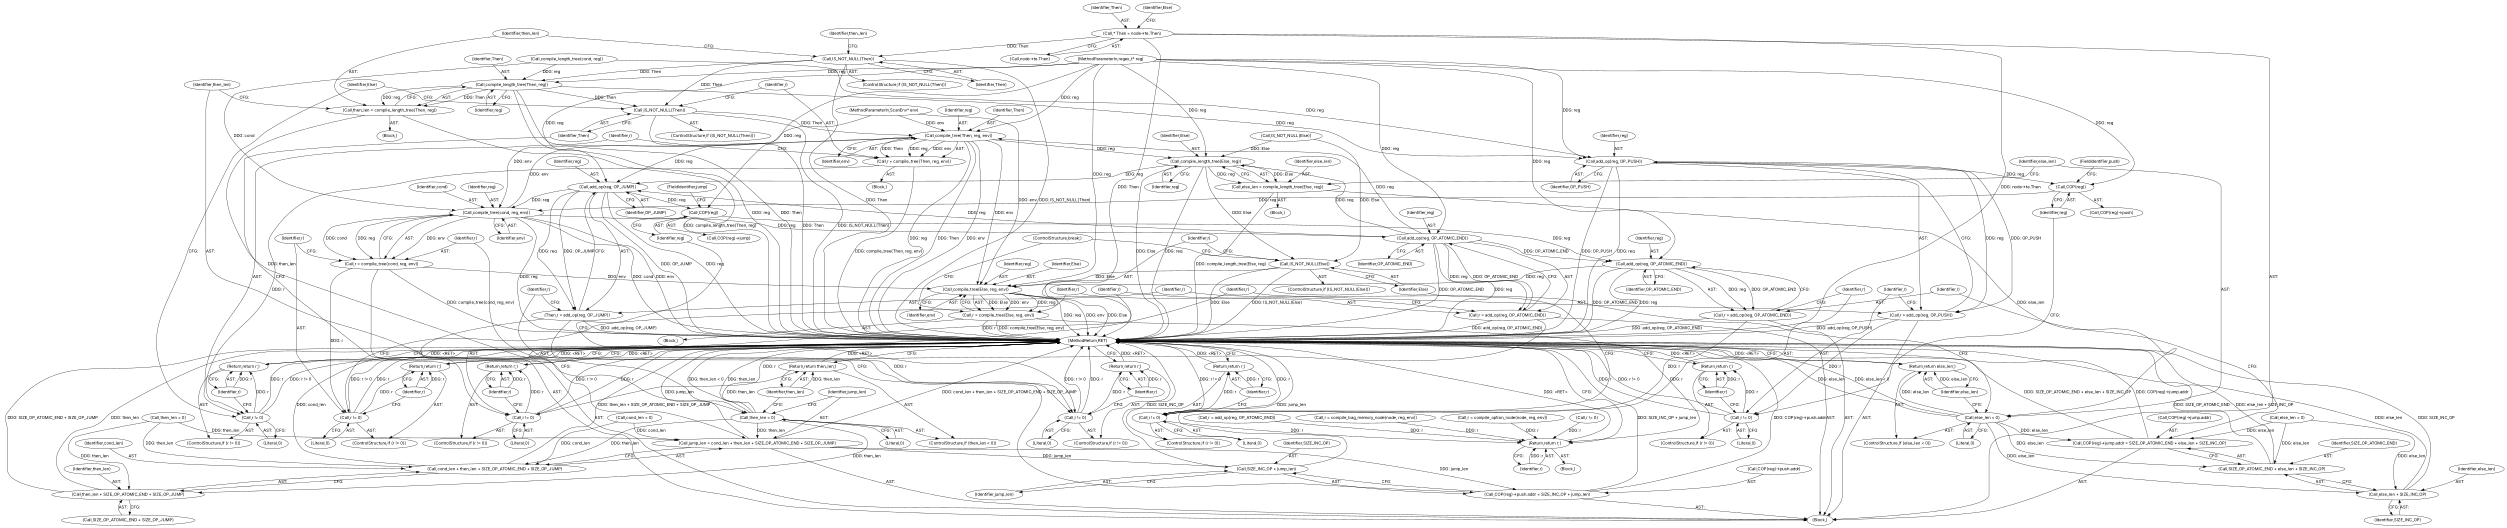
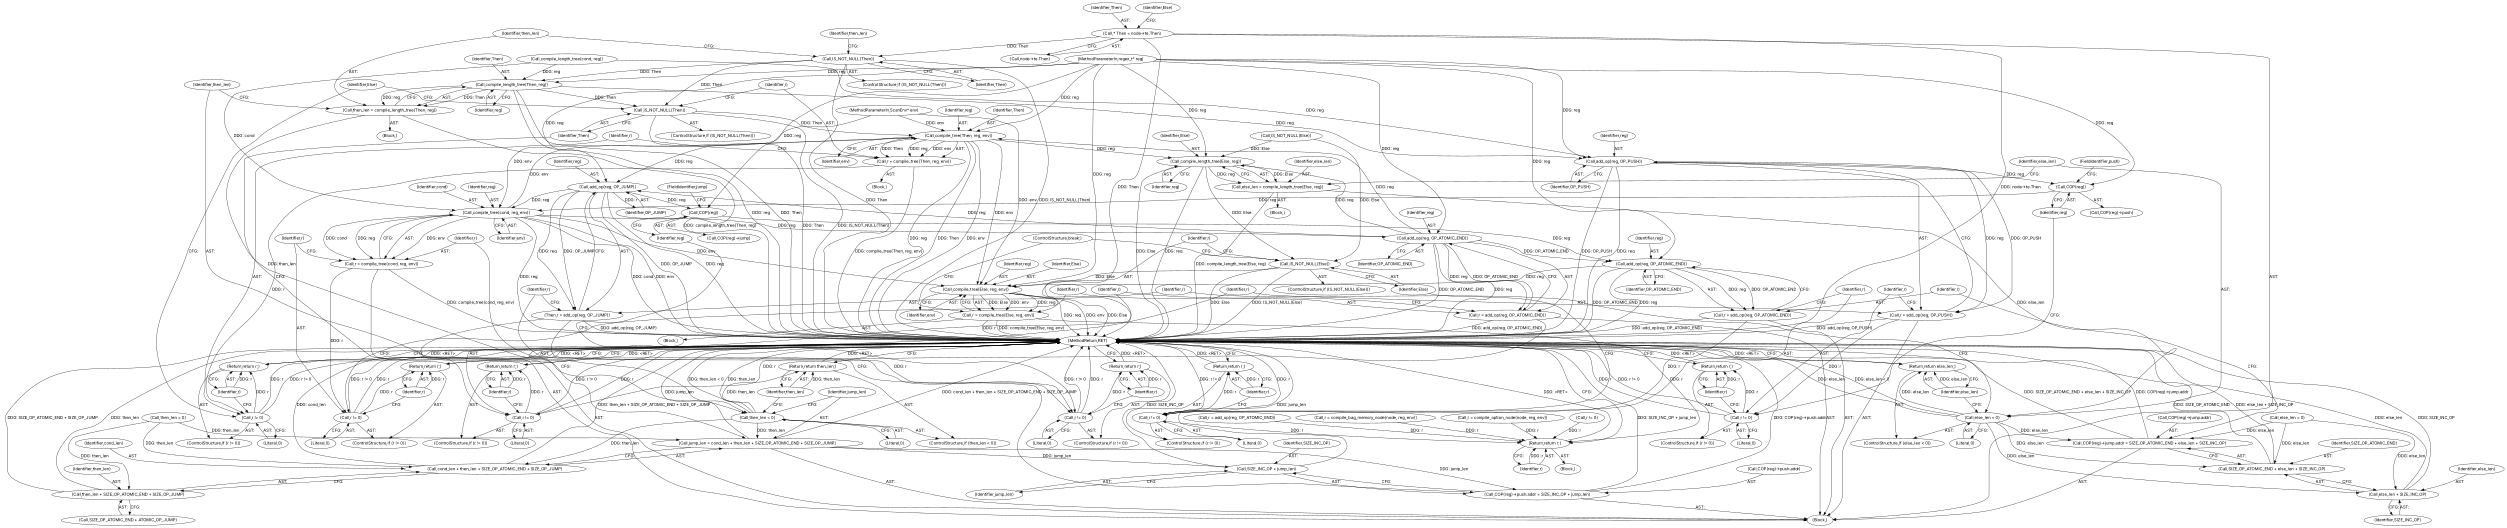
edge "(Call,compile_length_tree(Else, reg))" -> "(Call,add_op(reg, OP_JUMP))": removed, label "DDG: reg"
edge "(Call,add_op(reg, OP_JUMP))" -> "(Identifier,OP_JUMP)": label "CFG: " -> "DDG: r"
edge "(Call,r = compile_tree(cond, reg, env))" -> "(Call,compile_tree(Else, reg, env))": now "(Call,compile_tree(cond, reg, env))" -> "(Call,compile_tree(Else, reg, env))"
node "(Call,cond_len < 0)": removed
edge "(Call,then_len < 0)" -> "(Call,then_len + SIZE_OP_ATOMIC_END + SIZE_OP_JUMP)": removed, label "DDG: then_len"
node "(Call,SIZE_OP_ATOMIC_END + SIZE_OP_JUMP)": label "(Call,SIZE_OP_ATOMIC_END + SIZE_OP_JUMP)" -> "(Call,SIZE_OP_ATOMIC_END + ATOMIC_OP_JUMP)"
